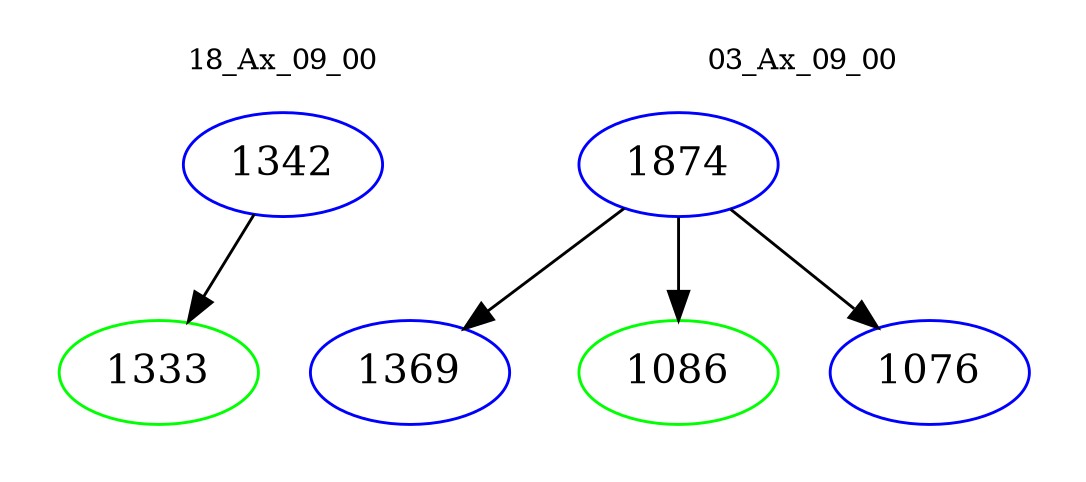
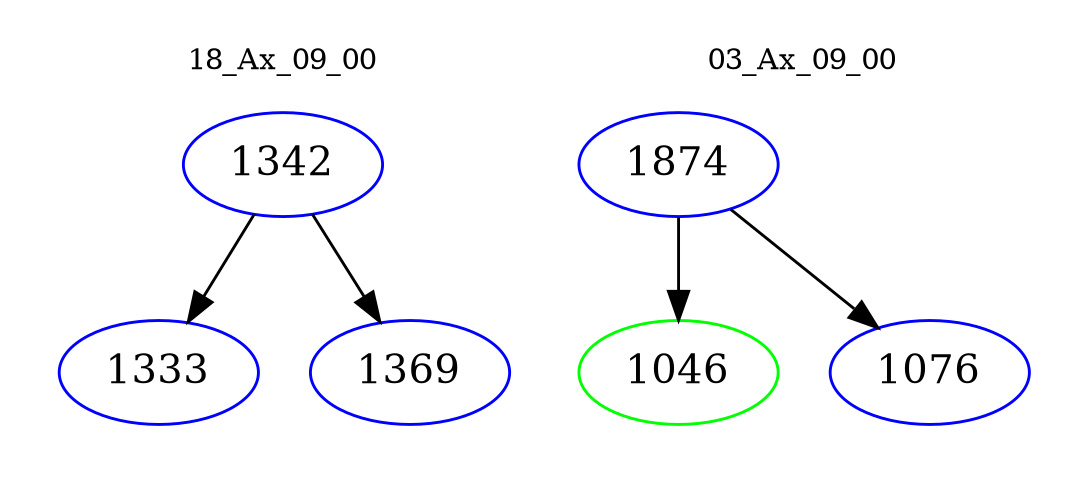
edge "1874" -> "1369": now "1342" -> "1369"
node "1333": color green -> blue
node "1086": label "1086" -> "1046"
